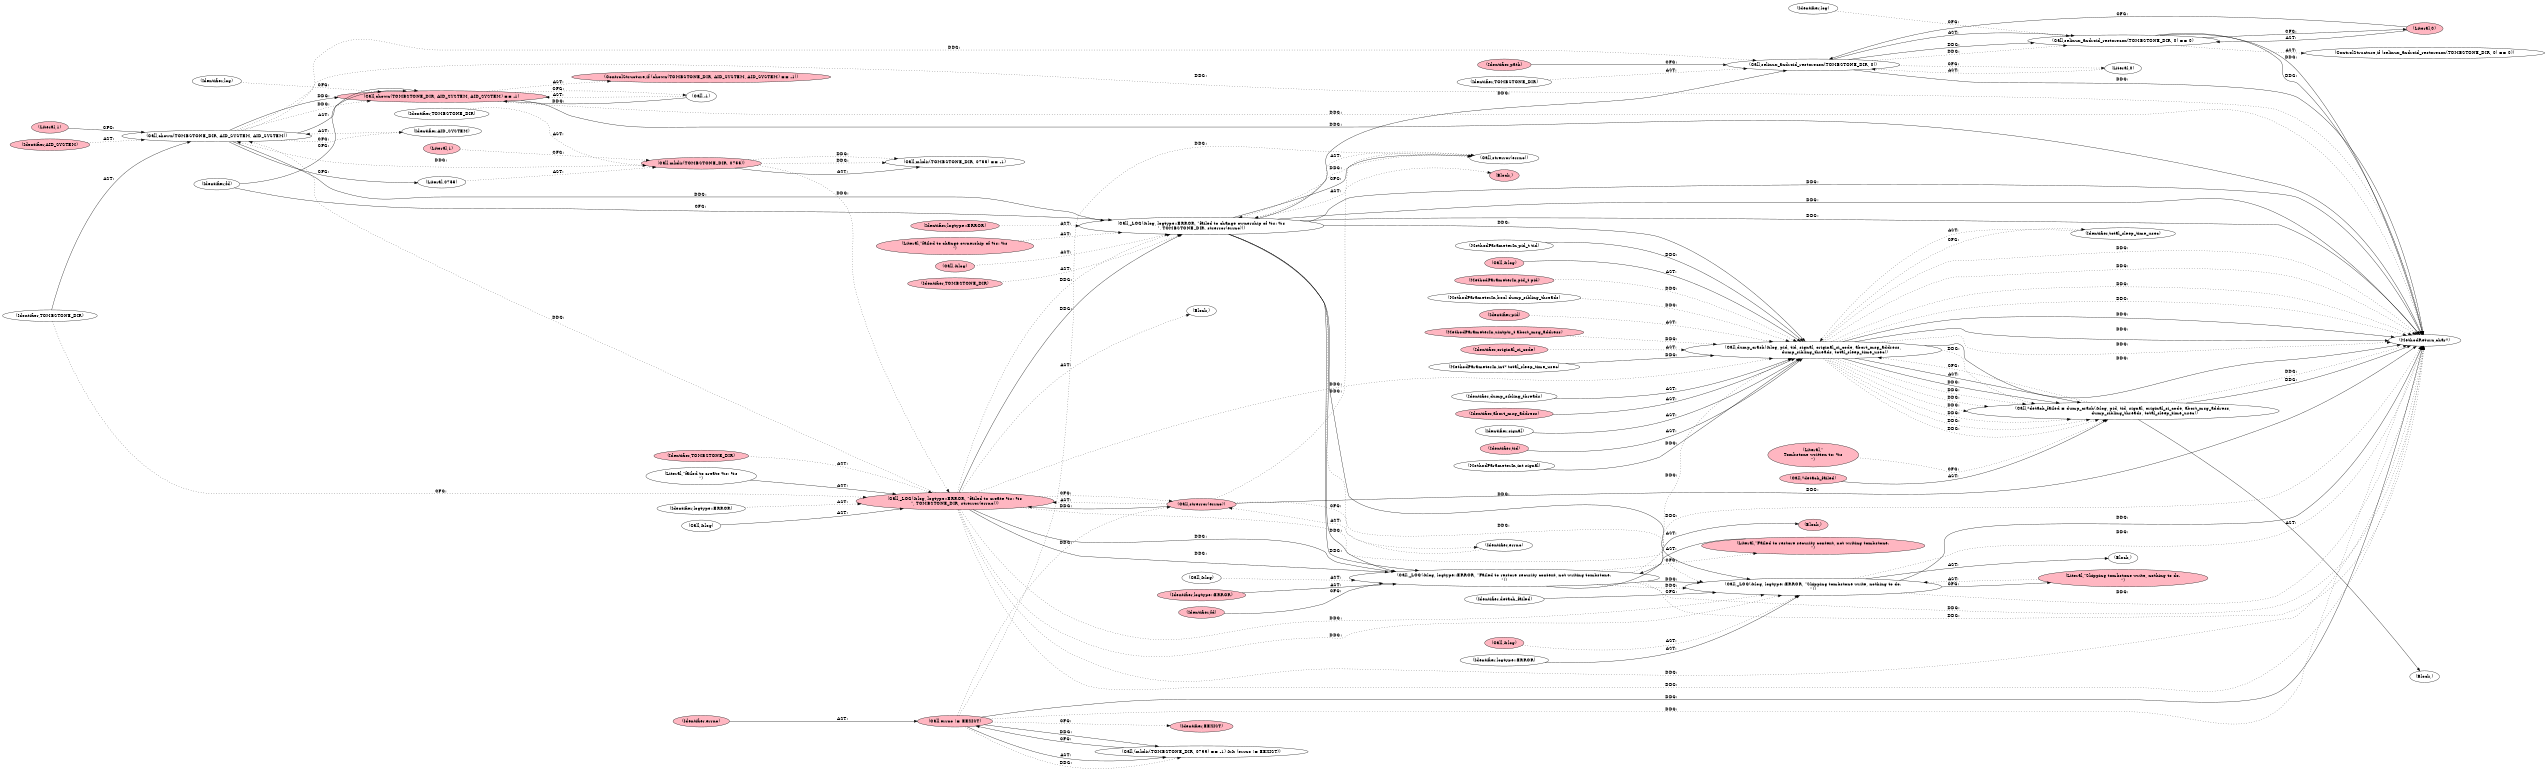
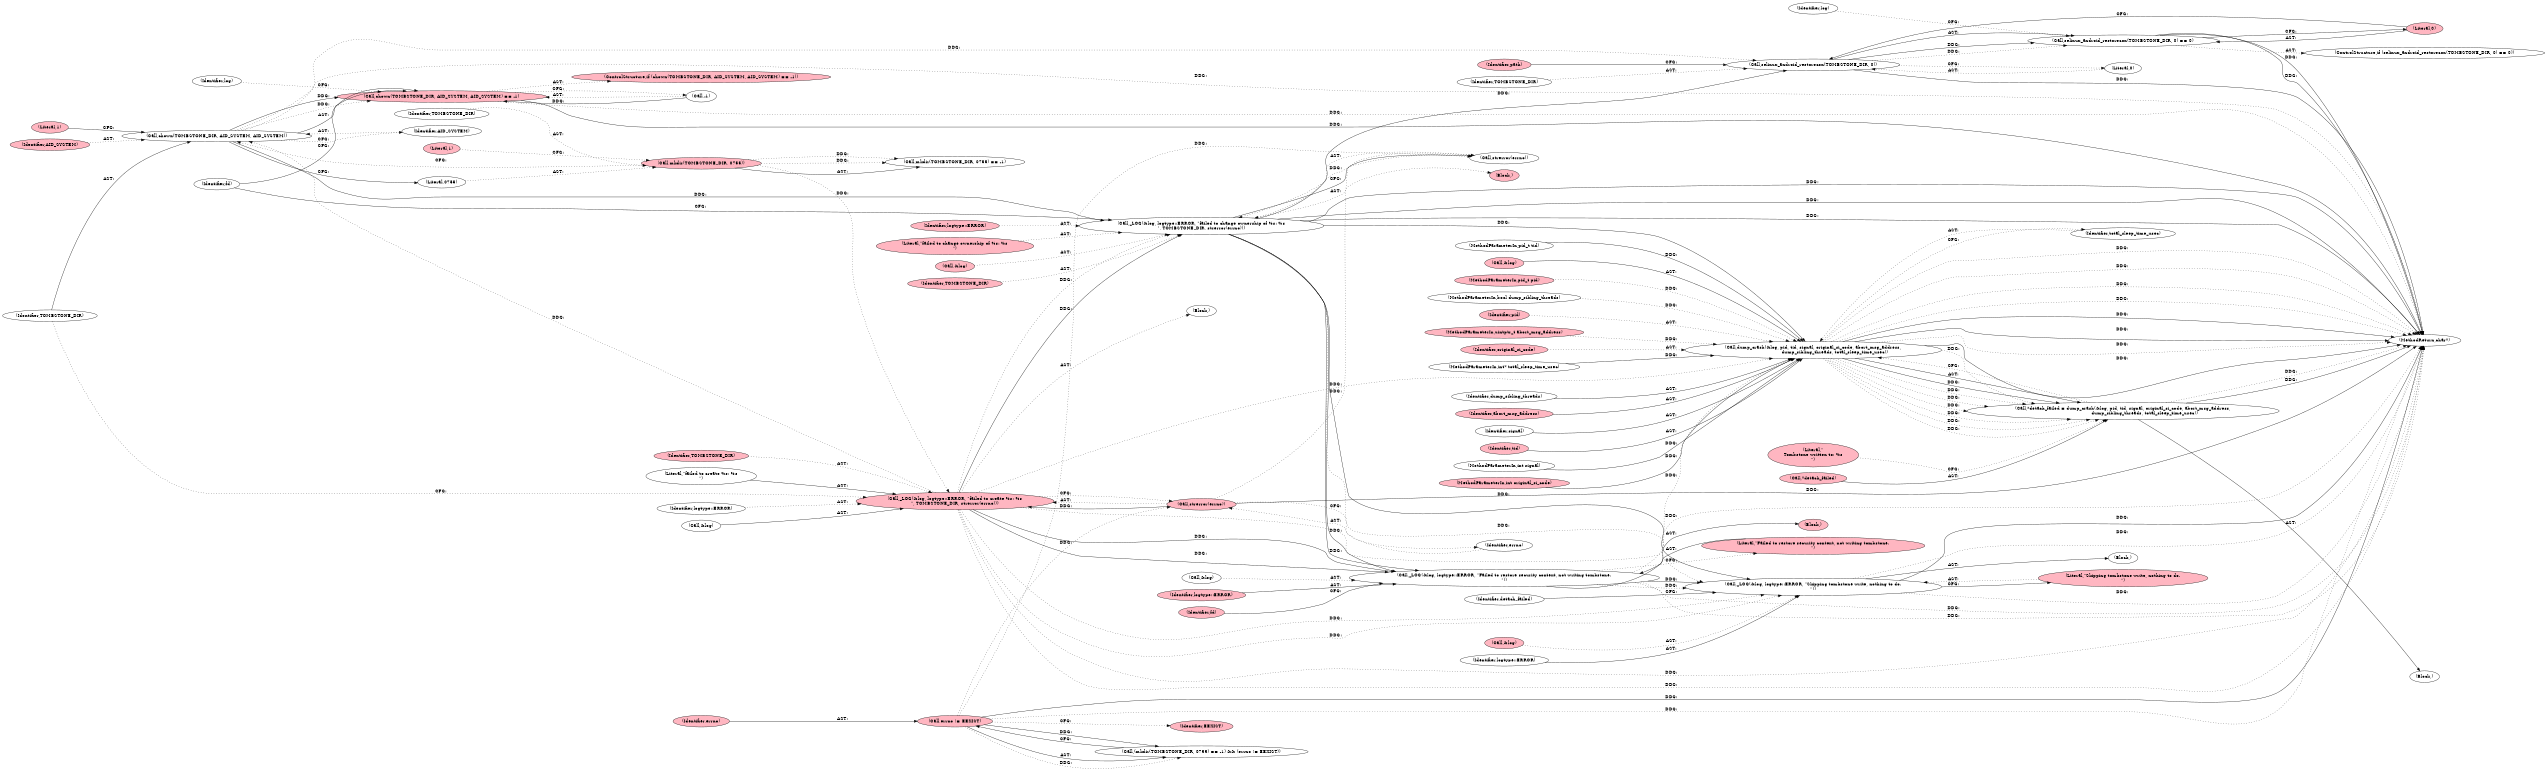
edge "(Call,mkdir(TOMBSTONE_DIR, 0755))" -> "(Call,chown(TOMBSTONE_DIR, AID_SYSTEM, AID_SYSTEM))": label "DDG: " -> "CFG: "
node "(MethodParameterIn,int original_si_code)": added
